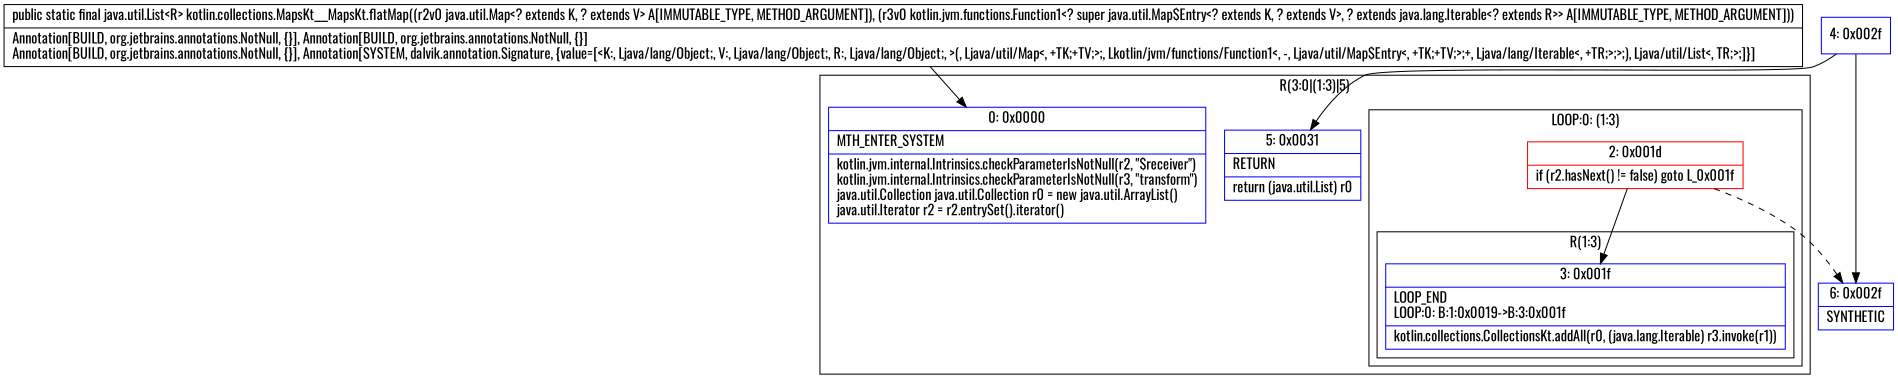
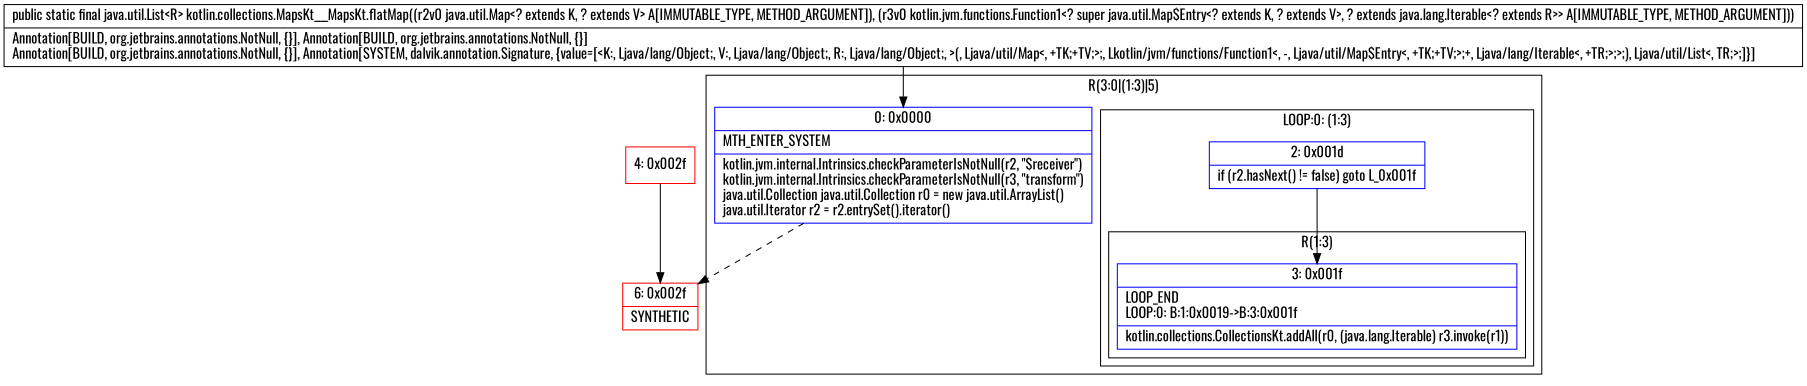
node "4: 0x002f": color blue -> red
node "5: 0x0031": removed
node "2: 0x001d": color red -> blue
edge "2: 0x001d" -> "6: 0x002f": now "0: 0x0000" -> "6: 0x002f"
node "6: 0x002f": color blue -> red
